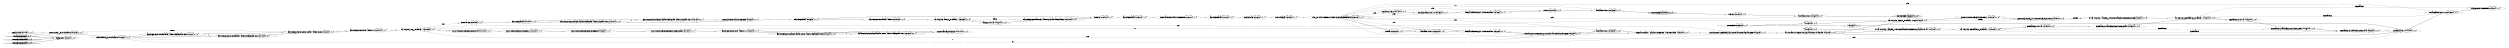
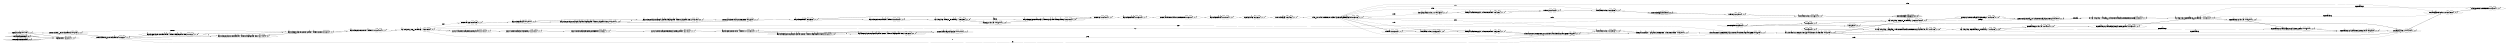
node "assertStatistics(worker,0,0)@@@44@@@['1', '1', '1']": removed
node "testReconfigureConnectorTasks['1', '0', '0']": removed
